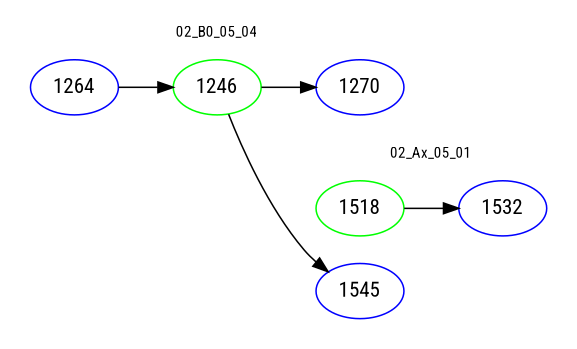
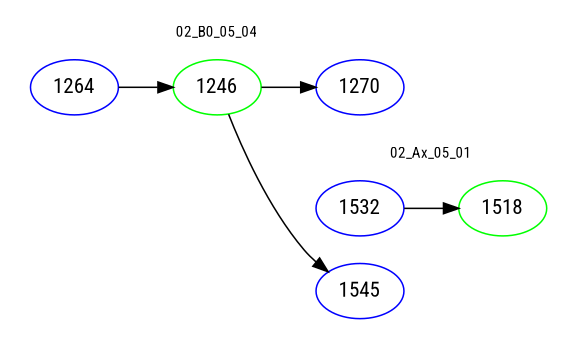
edge "1518" -> "1532": reversed
